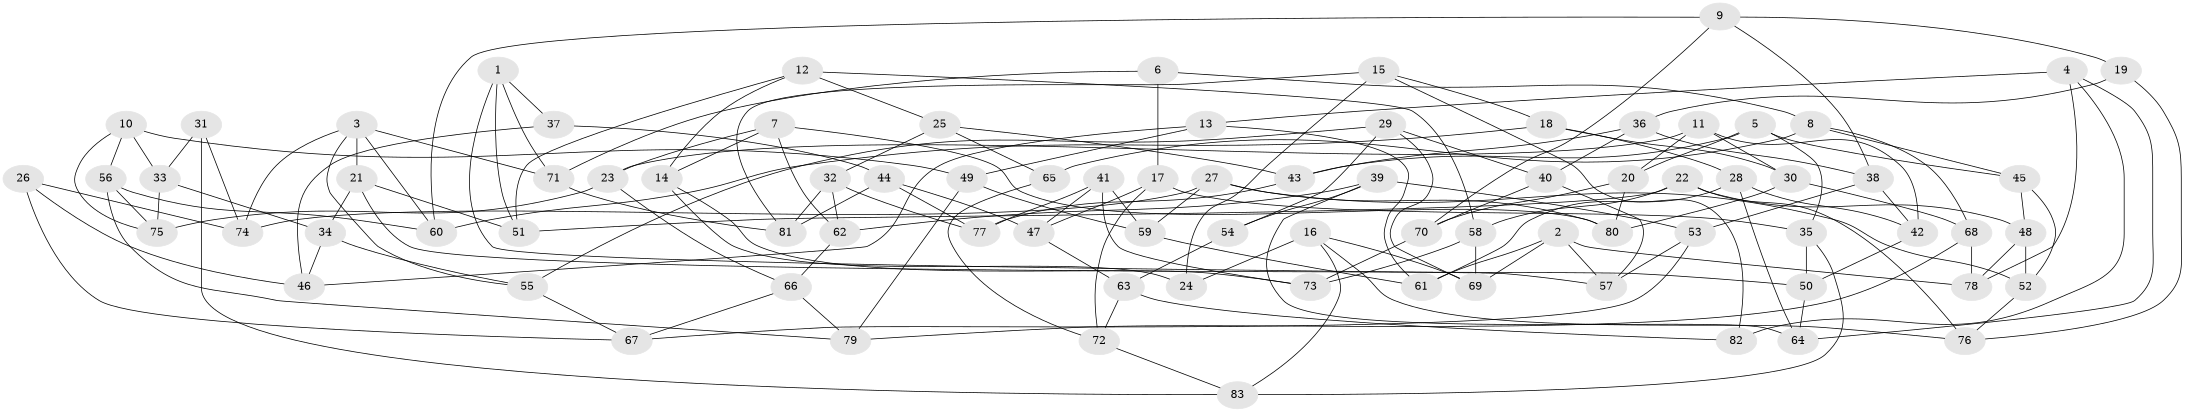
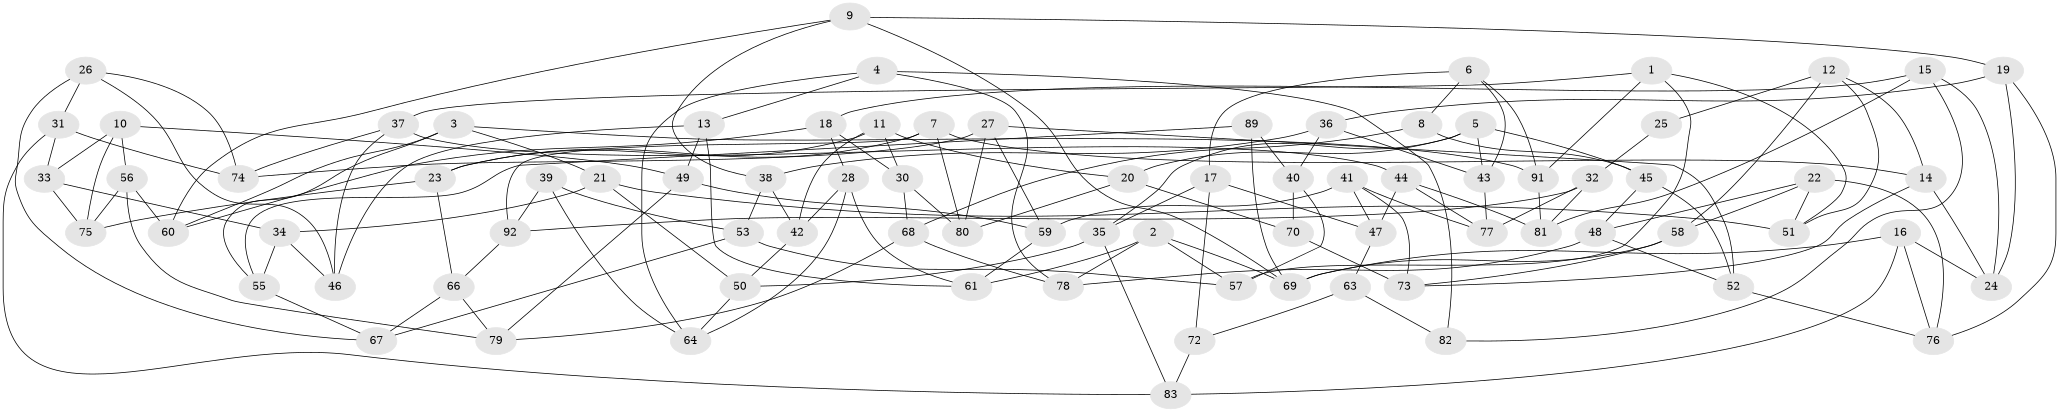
edge "26" -- "31": added
node "29": label "29" -> "89"
edge "9" -- "70": now "9" -- "69"
edge "25" -- "43": now "6" -- "43"
edge "3" -- "74": now "37" -- "74"
node "71": label "71" -> "91"
node "65": removed
edge "19" -- "24": added
node "62": label "62" -> "92"
node "54": removed
